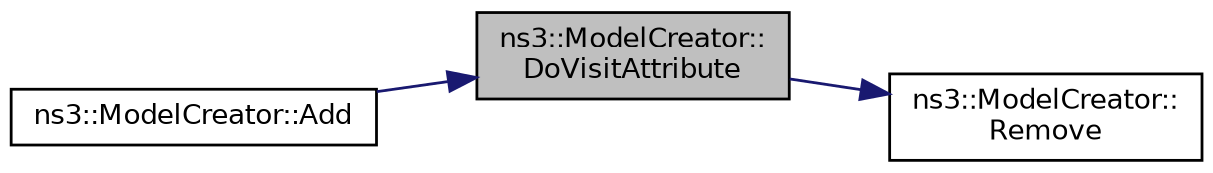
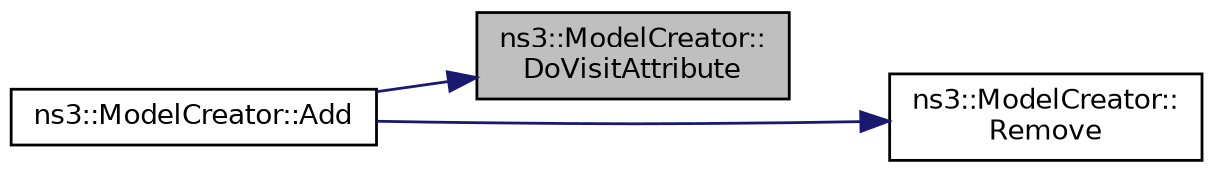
edge "ns3::ModelCreator:: DoVisitAttribute" -> "ns3::ModelCreator:: Remove": now "ns3::ModelCreator::Add" -> "ns3::ModelCreator:: Remove"
